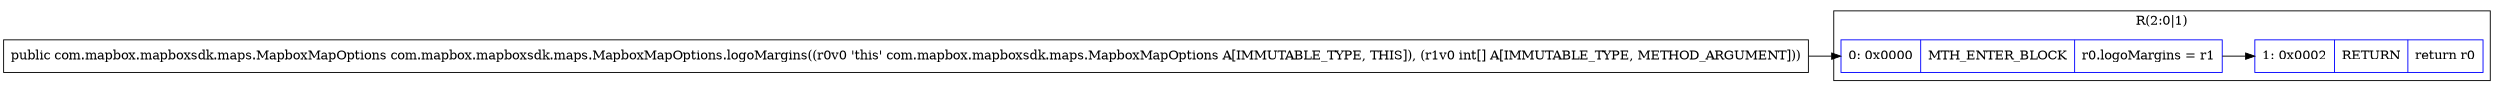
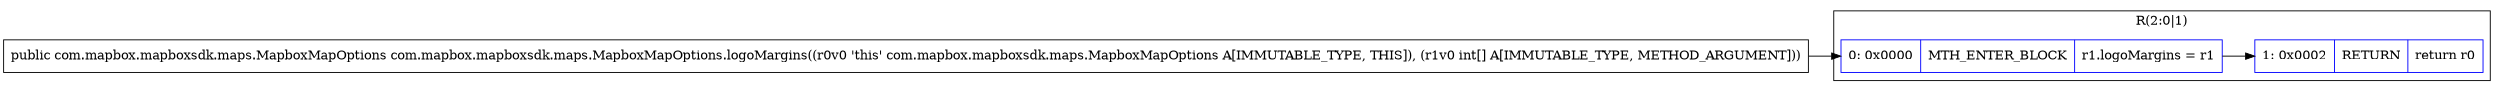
node "0: 0x0000": text "r0.logoMargins = r1" -> "r1.logoMargins = r1"
